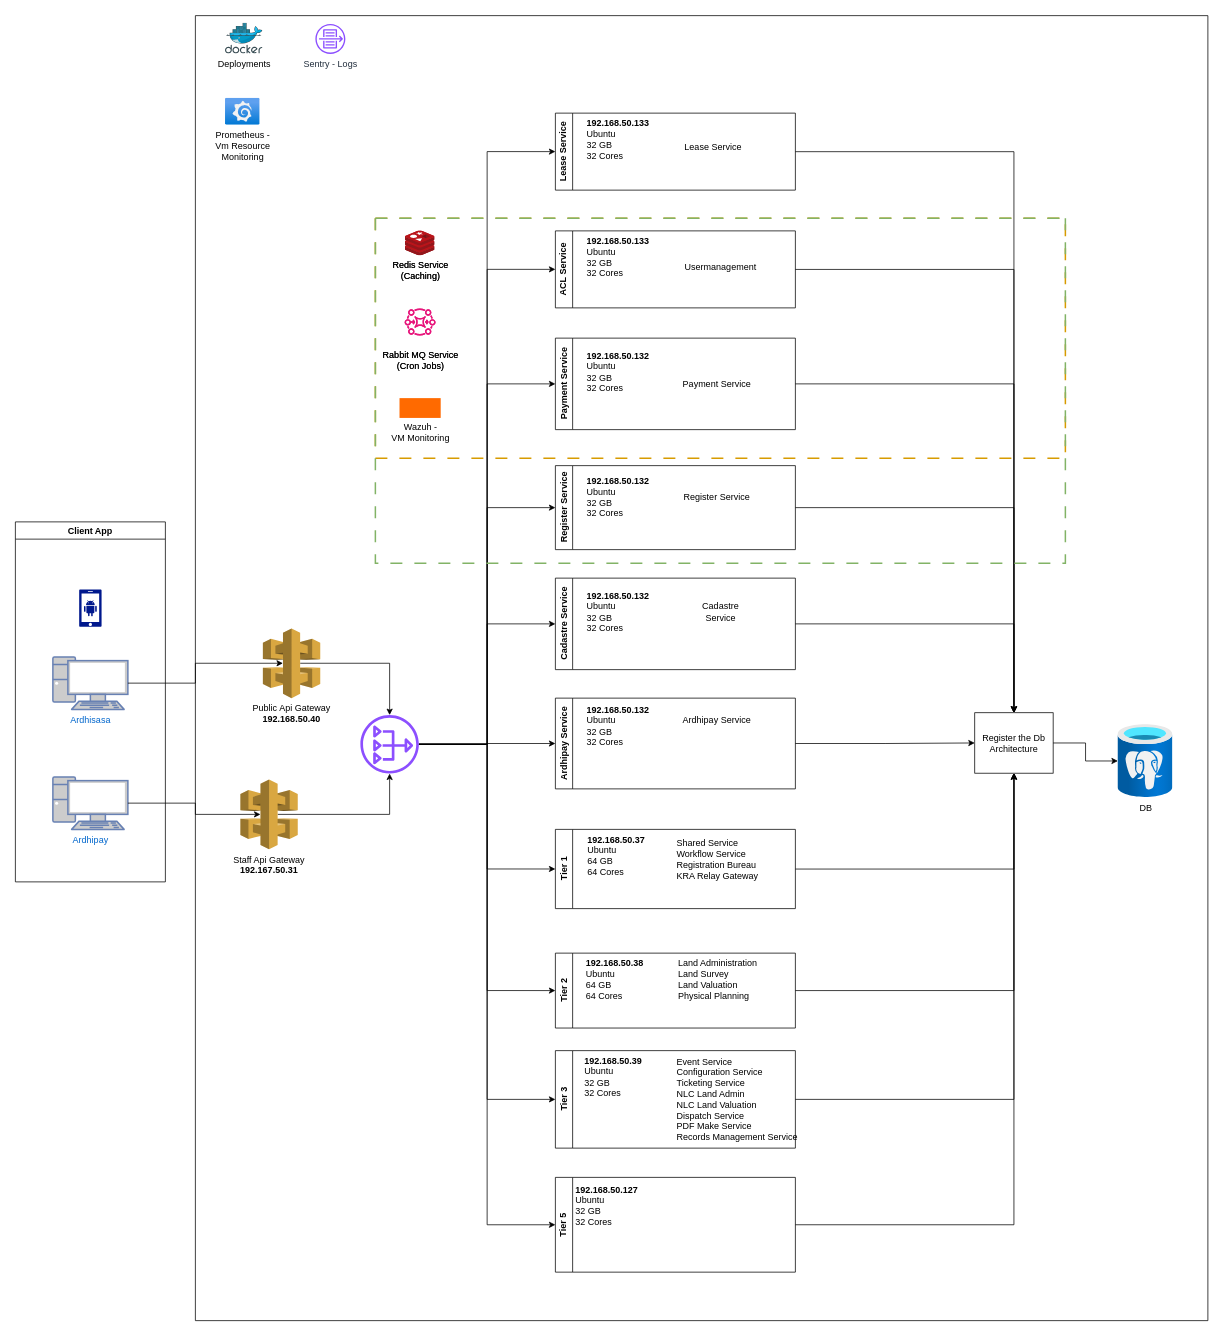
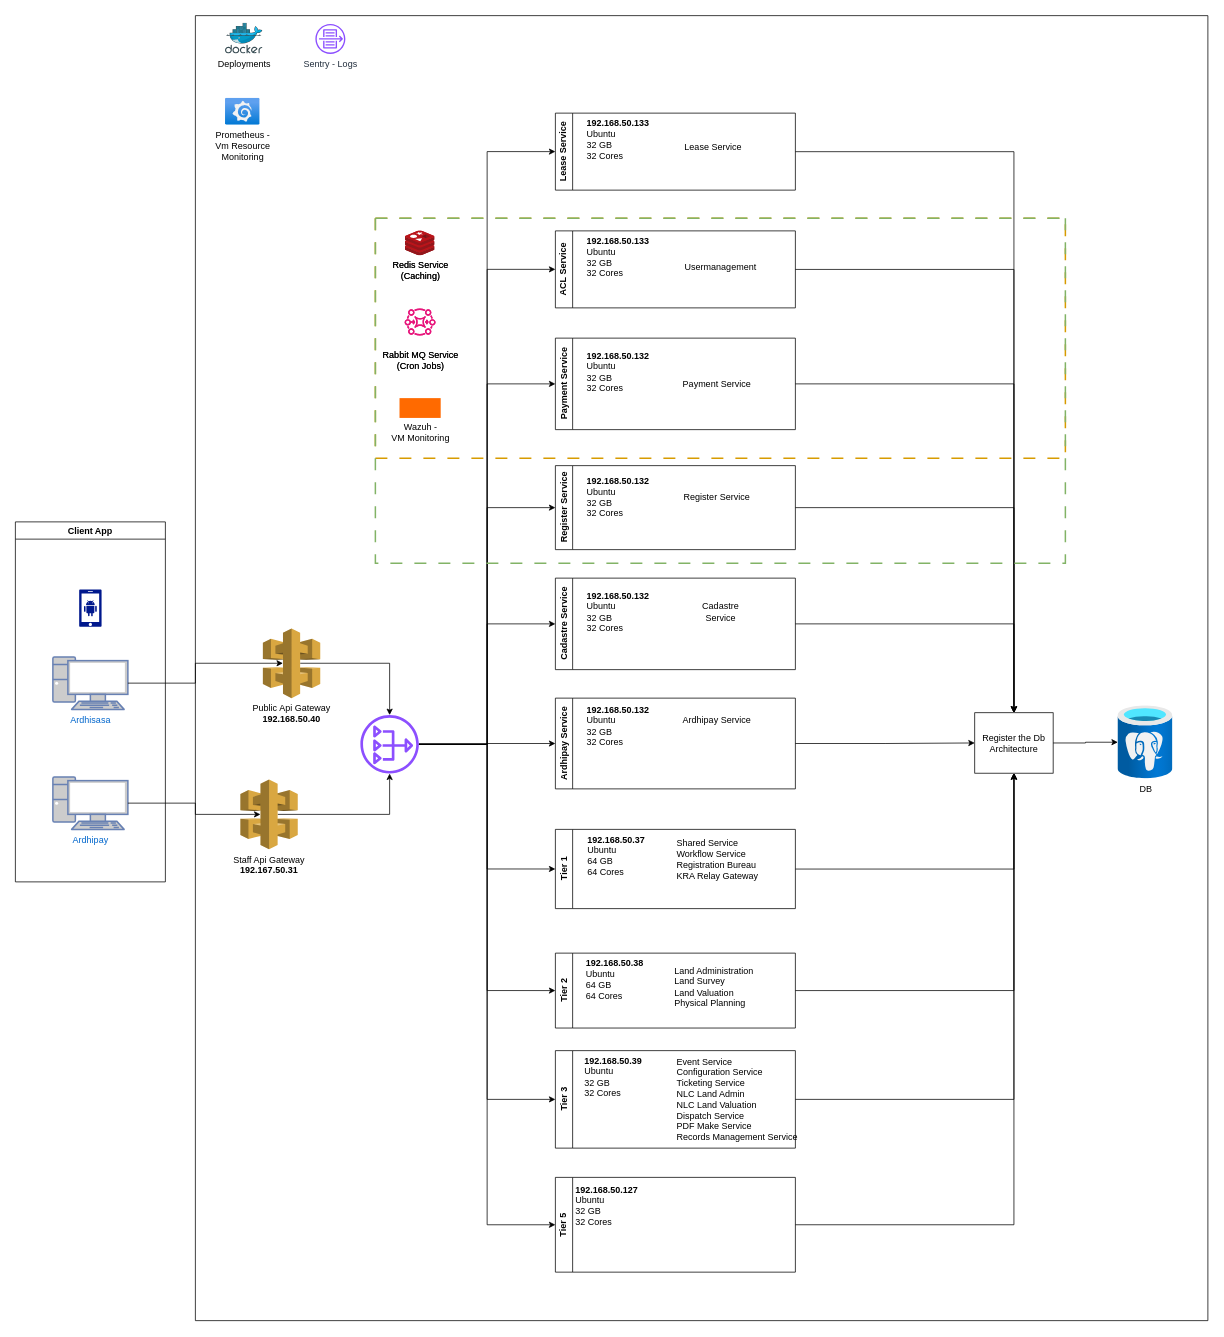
node "DB": moved (1145, 761) -> (1145, 742)
node "Land Administration Land Survey Land Valuation Physical Planning": moved (725, 979) -> (722, 987)
